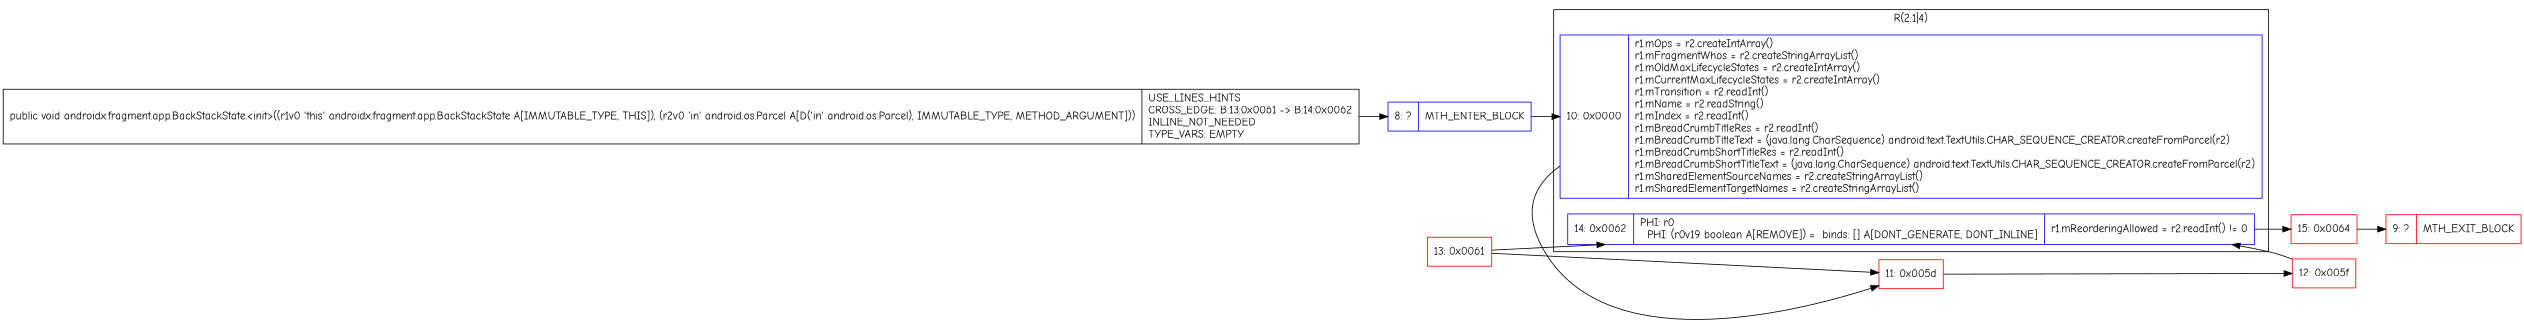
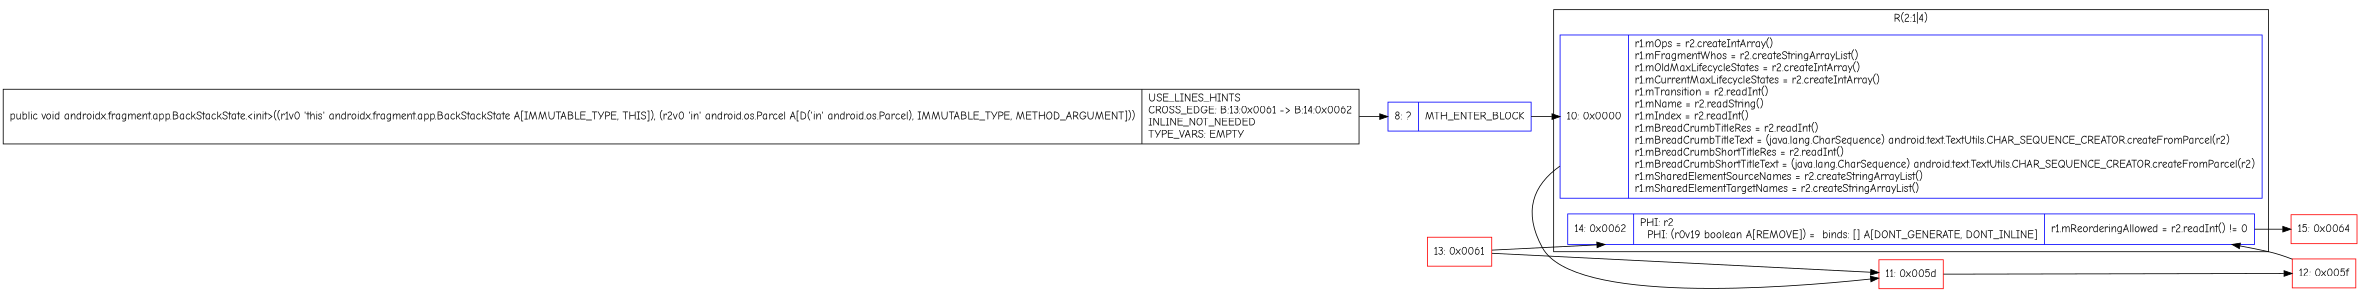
node "14: 0x0062": text "PHI: r0" -> "PHI: r2"
node "9: ?": removed
